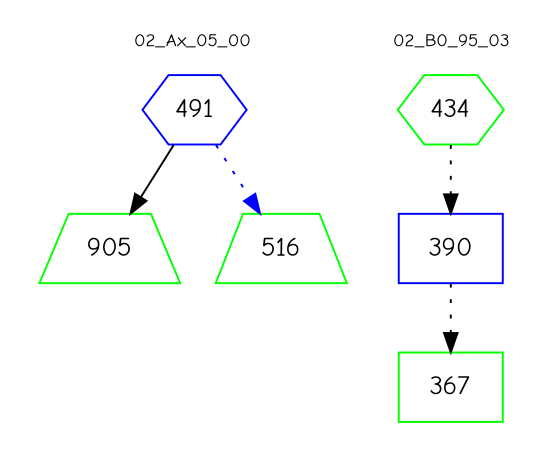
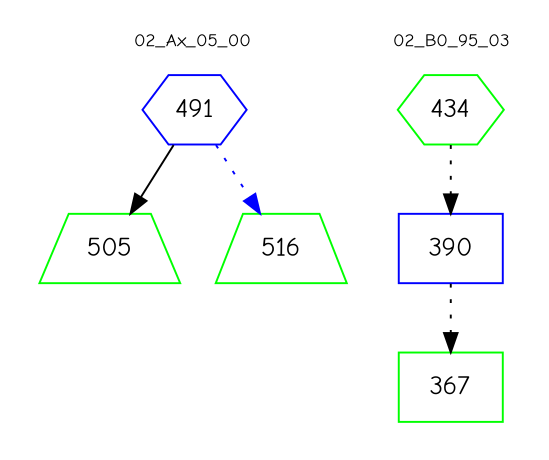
node "905": label "905" -> "505"
